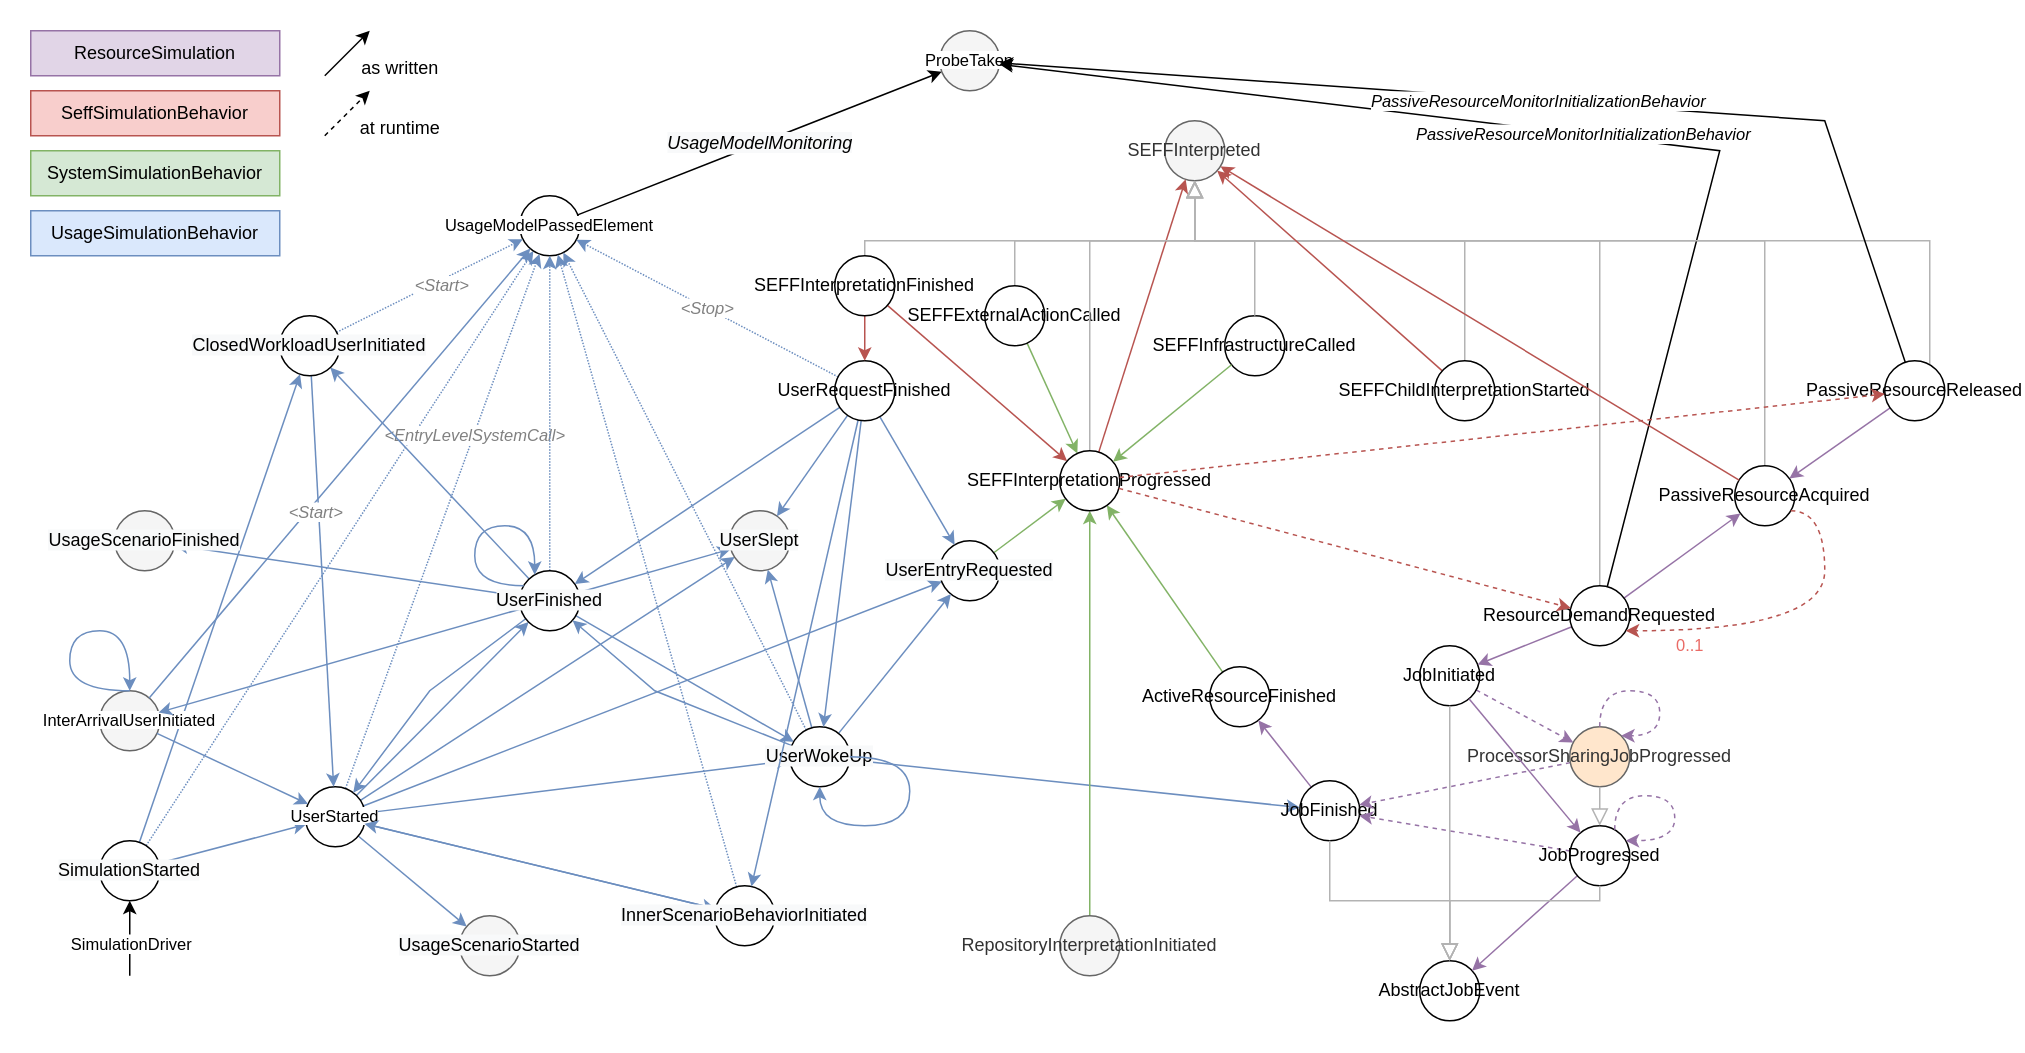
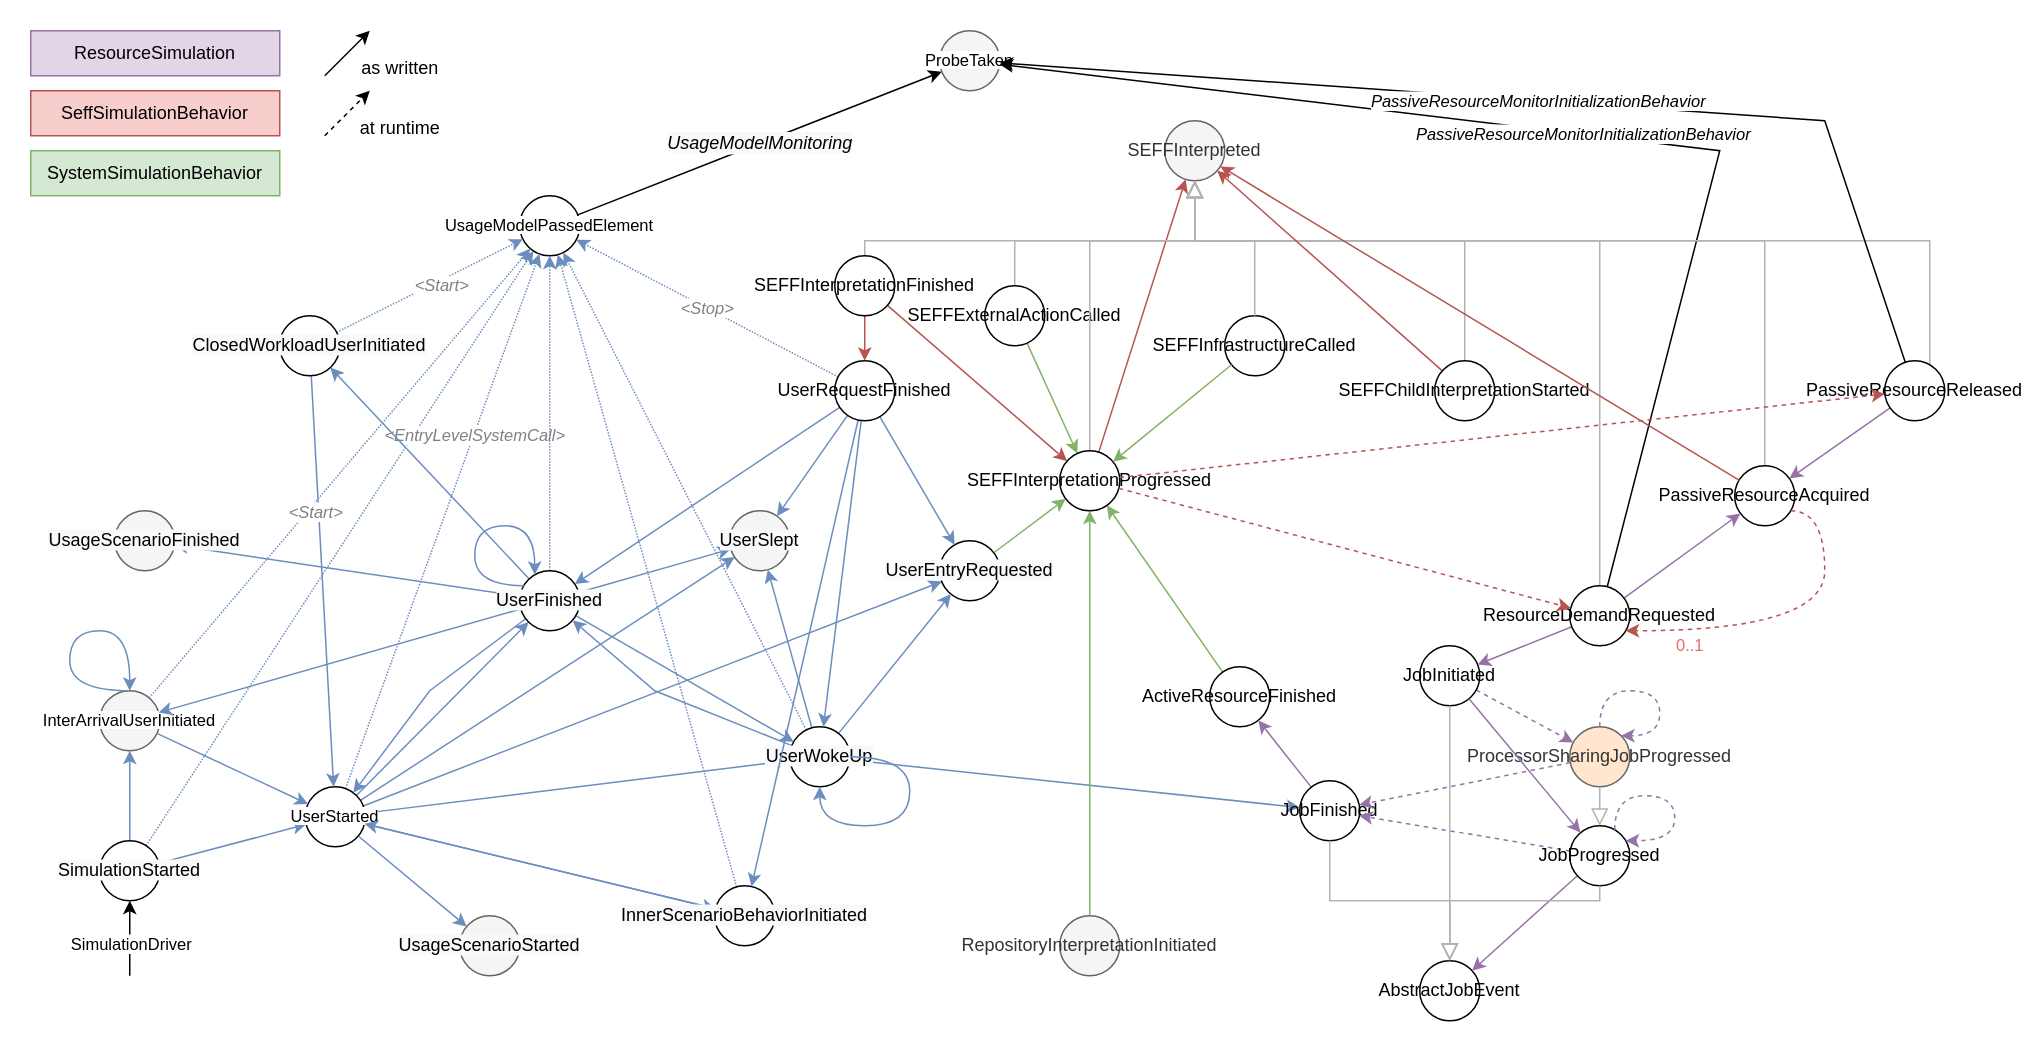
node "UsageSimulationBehavior": removed
edge "InterArrivalUserInitiated" -> "UsageModelPassedElement": style solid -> dashed
edge "SimulationStarted" -> "ClosedWorkloadUserInitiated": now "SimulationStarted" -> "InterArrivalUserInitiated"
